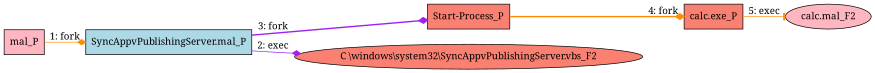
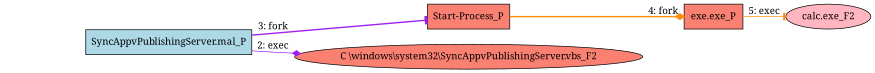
node "calc.exe_P": label "calc.exe_P" -> "exe.exe_P"
node "calc.mal_F2": label "calc.mal_F2" -> "calc.exe_F2"
edge "SyncAppvPublishingServer.mal_P" -> "Start-Process_P": arrowhead diamond -> tee
node "mal_P": removed
